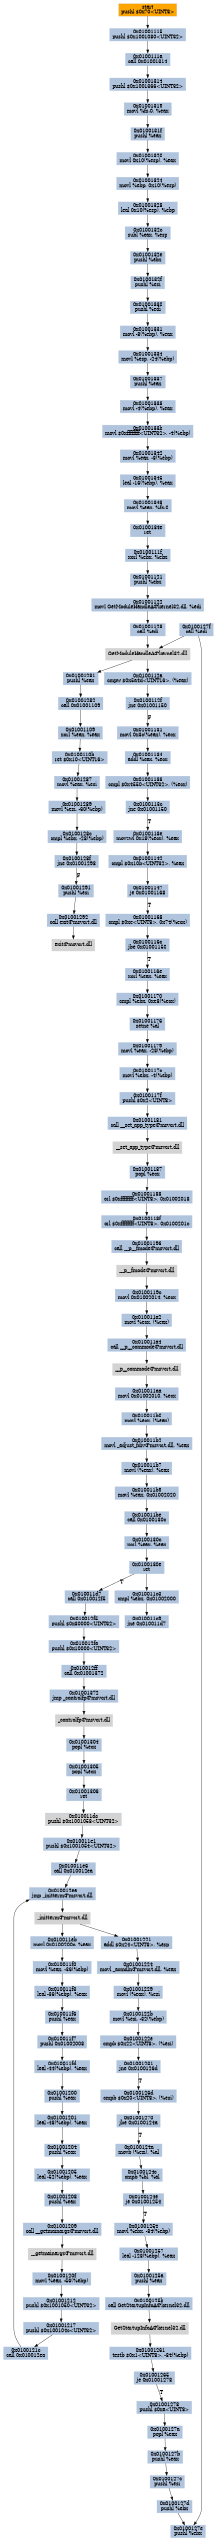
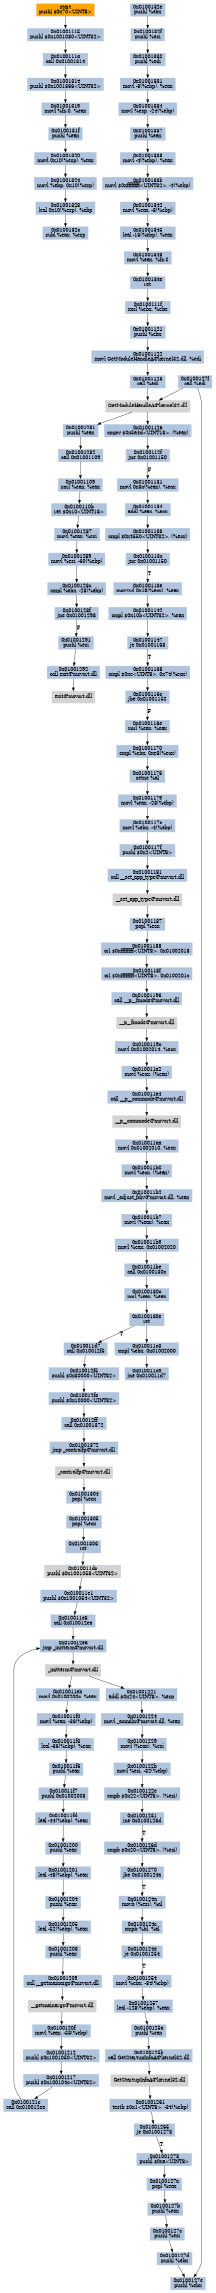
edge "0x0100132c subl %eax, %esp" -> "0x0100132e pushl %ebx": removed
edge "0x0100116c jbe 0x01001150" -> "0x0100116e xorl %eax, %eax": label "T" -> "F"
